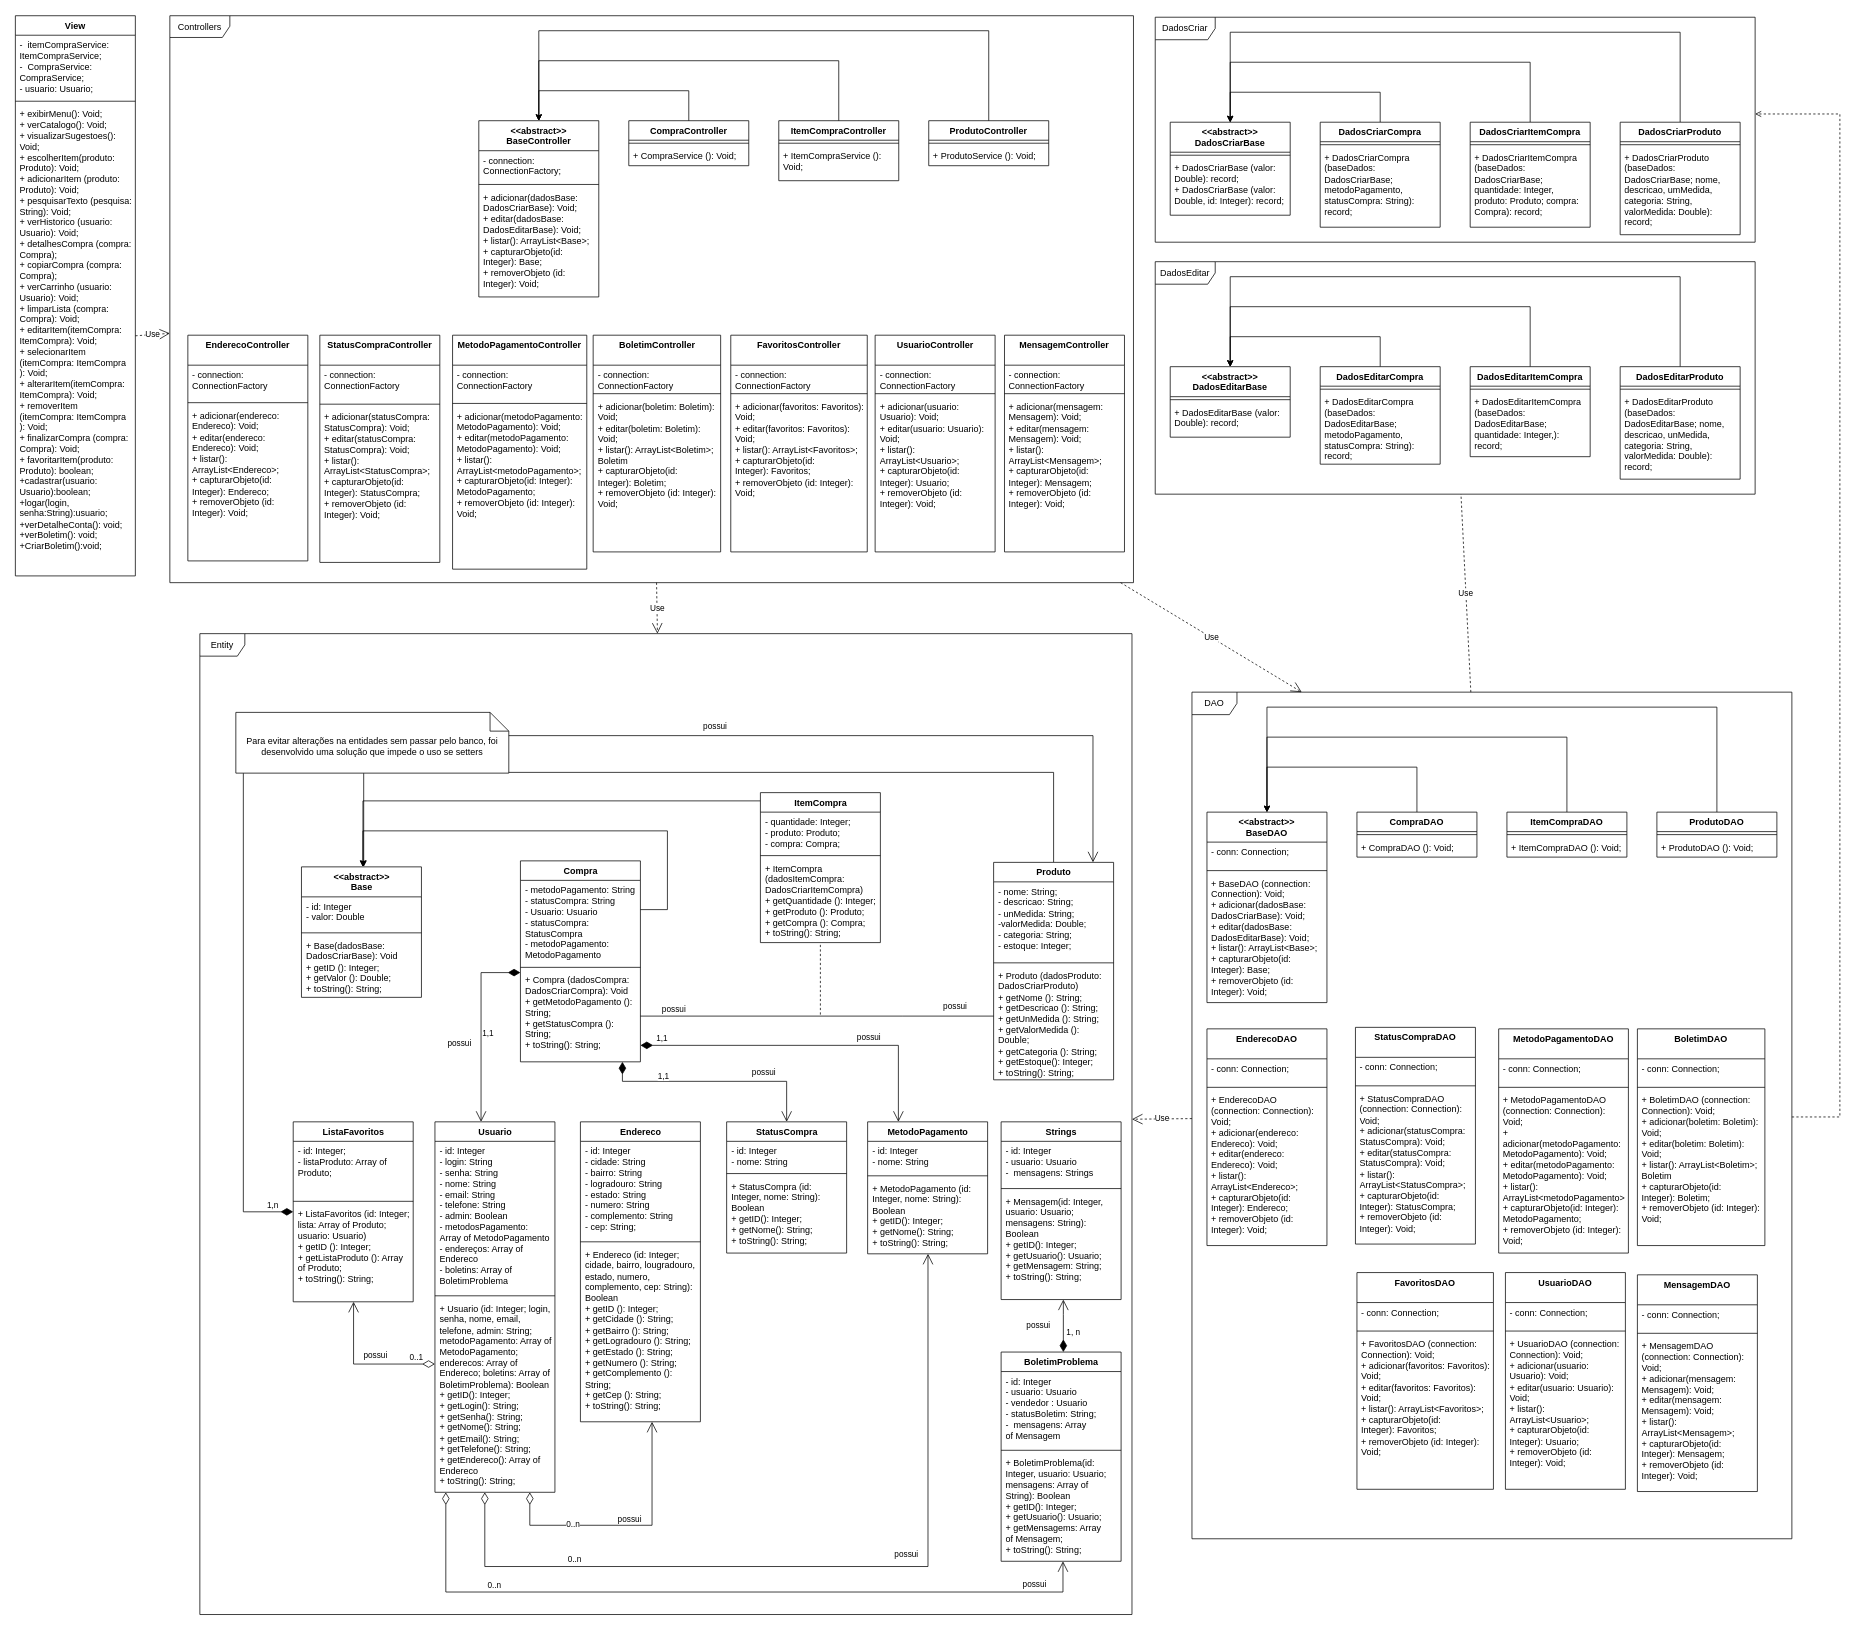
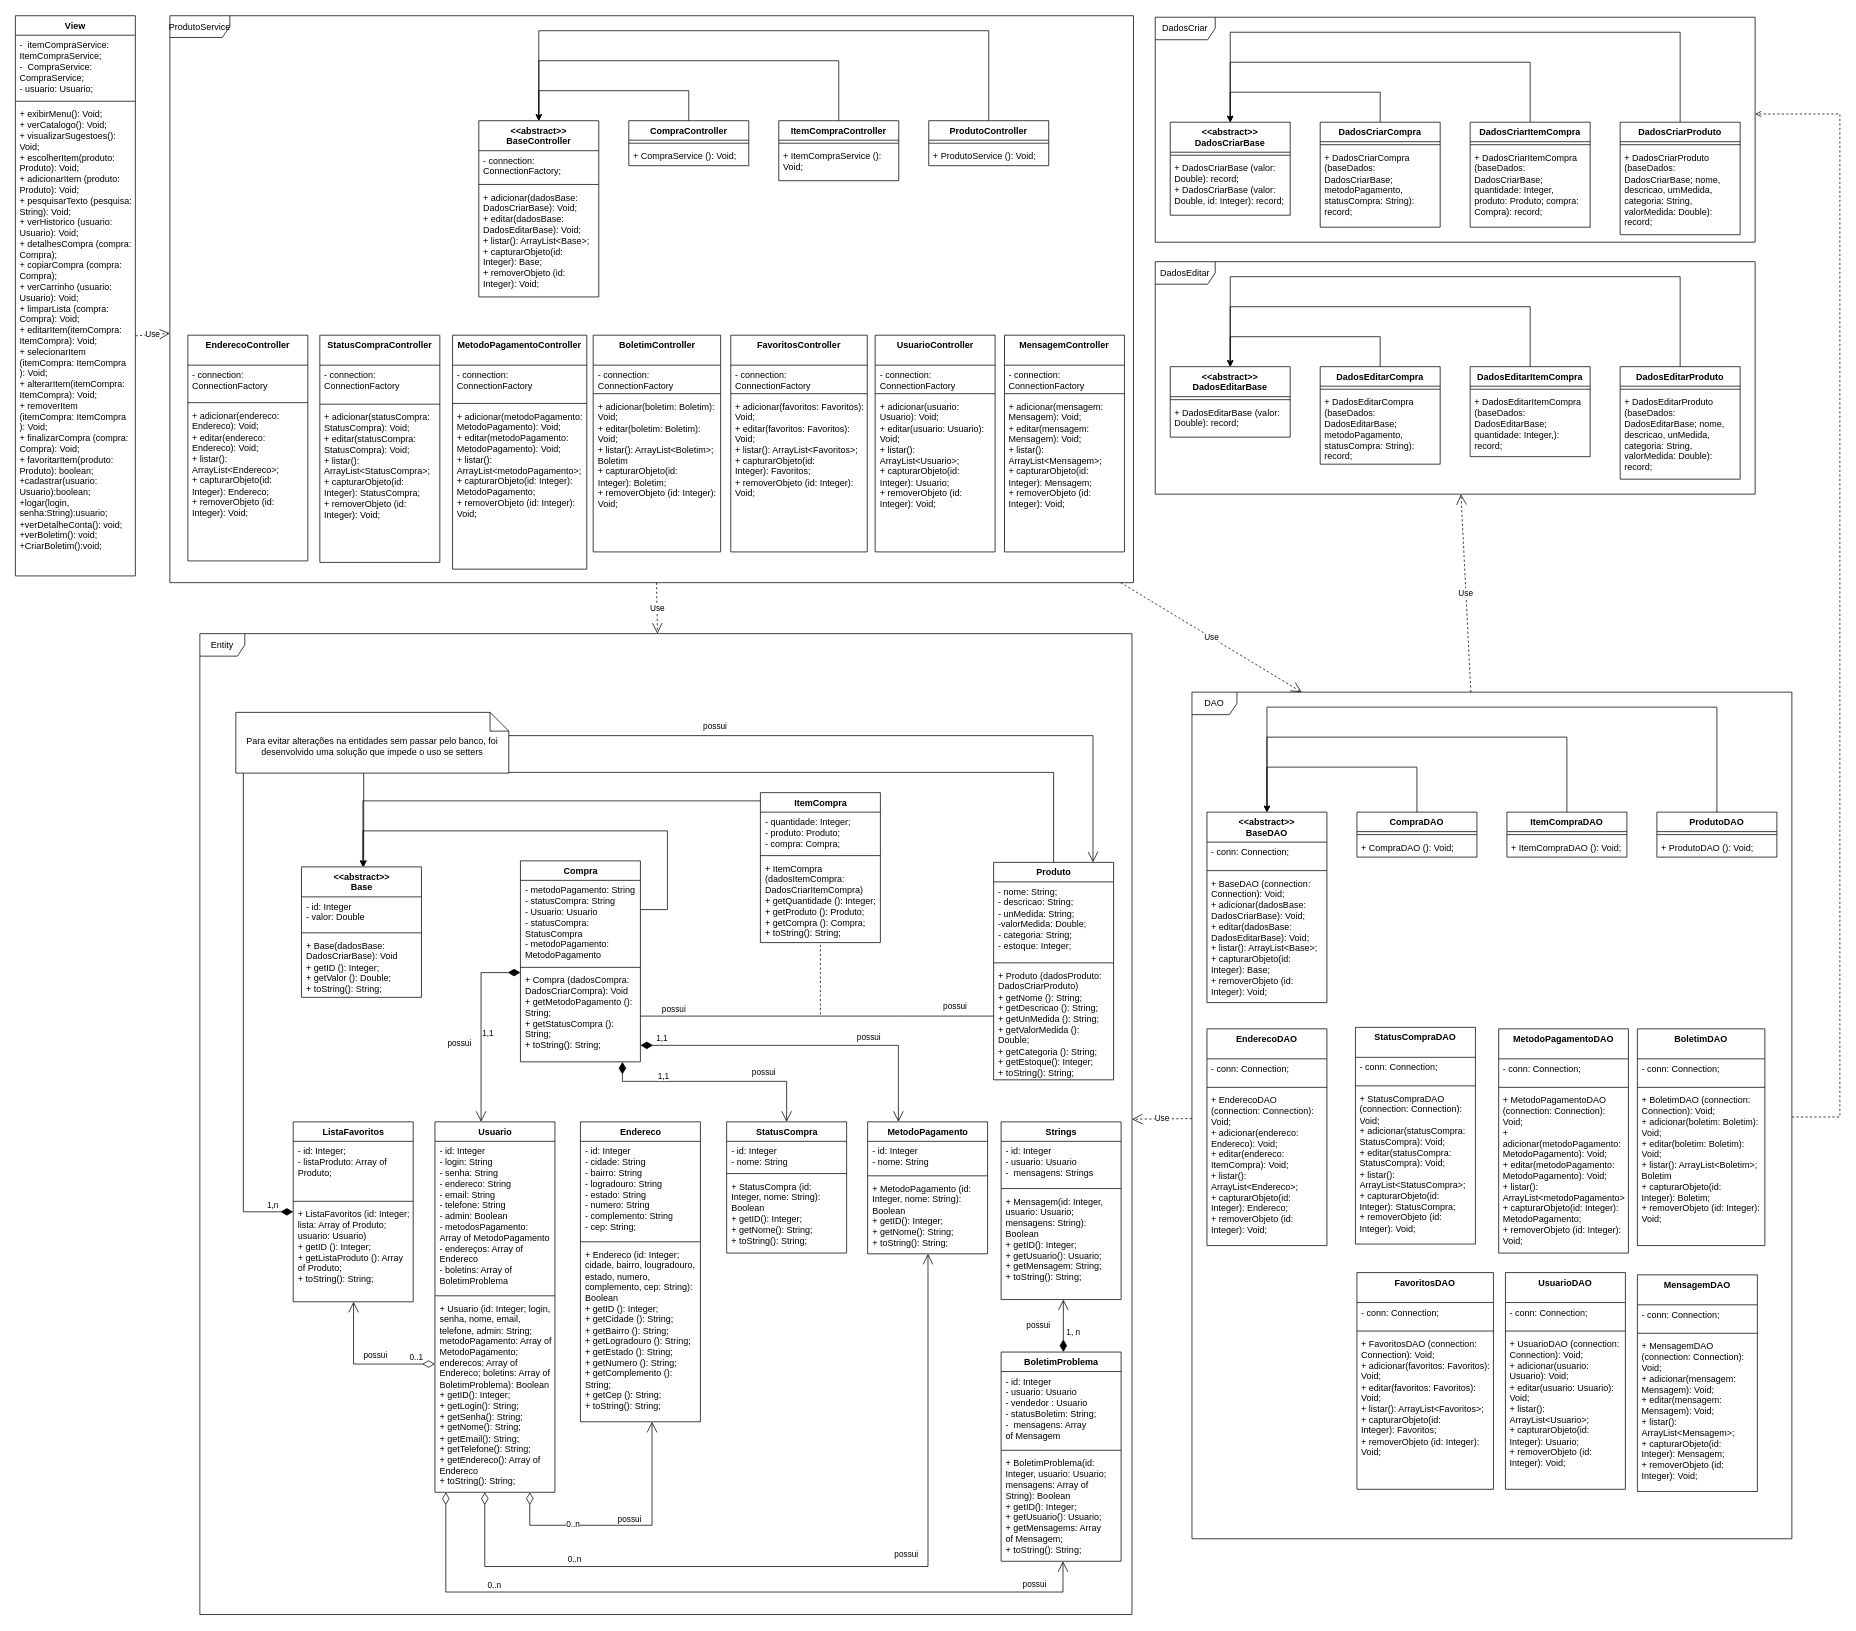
node "Controllers": label "Controllers" -> "ProdutoService"
edge "DadosEditar" -- "DAO": arrowhead none -> open
node "+ EnderecoDAO (connection: Connection): Void; + adicionar(endereco: Endereco): Void; + editar(endereco: Endereco): Void; + listar(): ArrayList<Endereco>; + capturarObjeto(id: Integer): Endereco; + removerObjeto (id: Integer): Void;": label "+ EnderecoDAO (connection: Connection): Void; + adicionar(endereco: Endereco): Void; + editar(endereco: Endereco): Void; + listar(): ArrayList<Endereco>; + capturarObjeto(id: Integer): Endereco; + removerObjeto (id: Integer): Void;" -> "+ EnderecoDAO (connection: Connection): Void; + adicionar(endereco: Endereco): Void; + editar(endereco: ItemCompra): Void; + listar(): ArrayList<Endereco>; + capturarObjeto(id: Integer): Endereco; + removerObjeto (id: Integer): Void;"
node "- id: Integer - login: String - senha: String - nome: String - email: String - telefone: String - admin: Boolean - metodosPagamento: Array of MetodoPagamento - endereços: Array of Endereco - boletins: Array of BoletimProblema": label "- id: Integer - login: String - senha: String - nome: String - email: String - telefone: String - admin: Boolean - metodosPagamento: Array of MetodoPagamento - endereços: Array of Endereco - boletins: Array of BoletimProblema" -> "- id: Integer - login: String - senha: String - endereco: String - email: String - telefone: String - admin: Boolean - metodosPagamento: Array of MetodoPagamento - endereços: Array of Endereco - boletins: Array of BoletimProblema"
